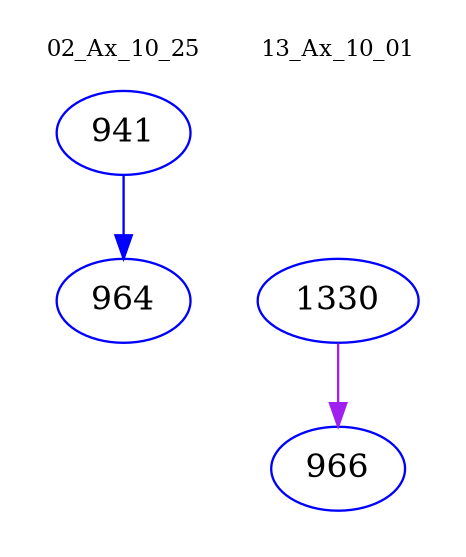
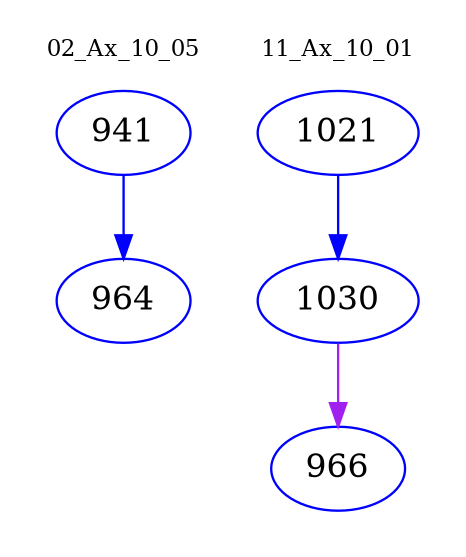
cluster "02_Ax_10_25": label "02_Ax_10_25" -> "02_Ax_10_05"
cluster "13_Ax_10_01": label "13_Ax_10_01" -> "11_Ax_10_01"
node "1021": added
node "1330": label "1330" -> "1030"
